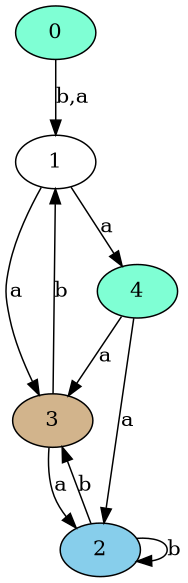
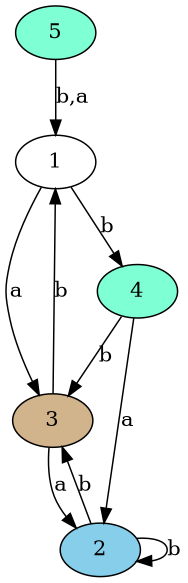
node "0": label "0" -> "5"
edge "1" -> "4": label "a" -> "b"
edge "4" -> "3": label "a" -> "b"
